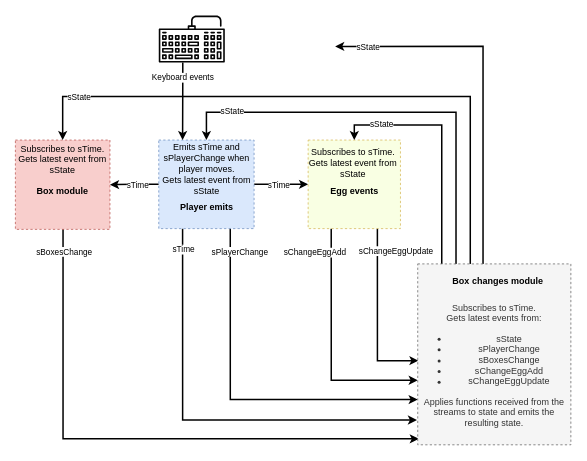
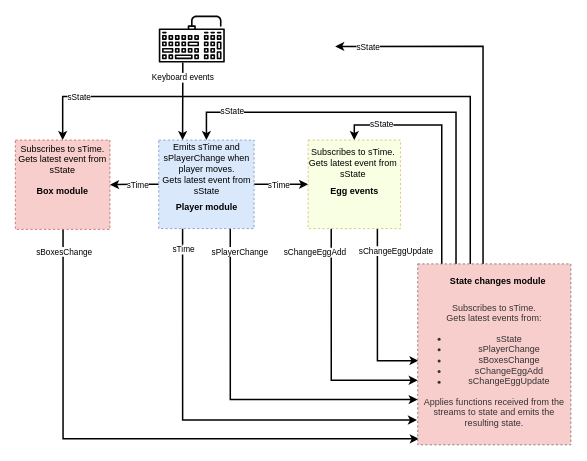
node "Player emits": label "Player emits" -> "Player module"
node "Box changes module": label "Box changes module" -> "State changes module"
node "Subscribes to sTime. Gets latest events from: sState sPlayerChange sBoxesChange sChangeEggAdd sChangeEggUpdate Applies functions received from the streams to state and emits the resulting state.": fillcolor #f5f5f5 -> #f8cecc
